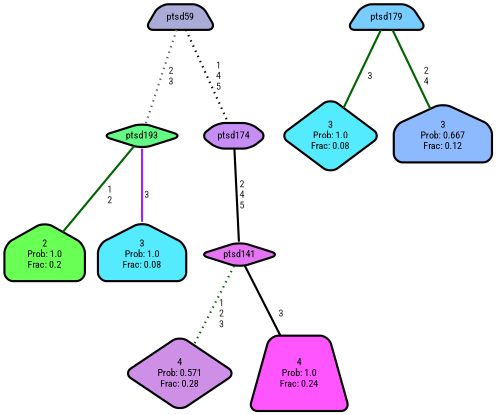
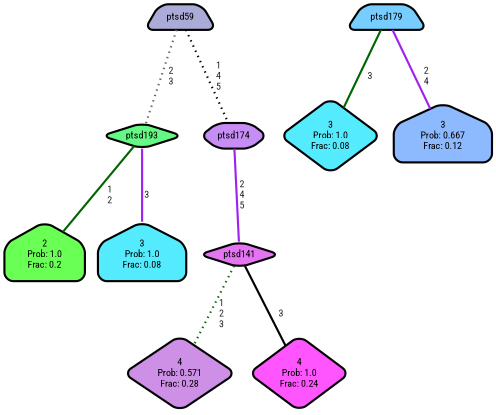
edge "ptsd179" -- "3 Prob: 0.667 Frac: 0.12": color darkgreen -> purple
edge "ptsd174" -- "ptsd141": color black -> purple
node "4 Prob: 1.0 Frac: 0.24": shape trapezium -> diamond
